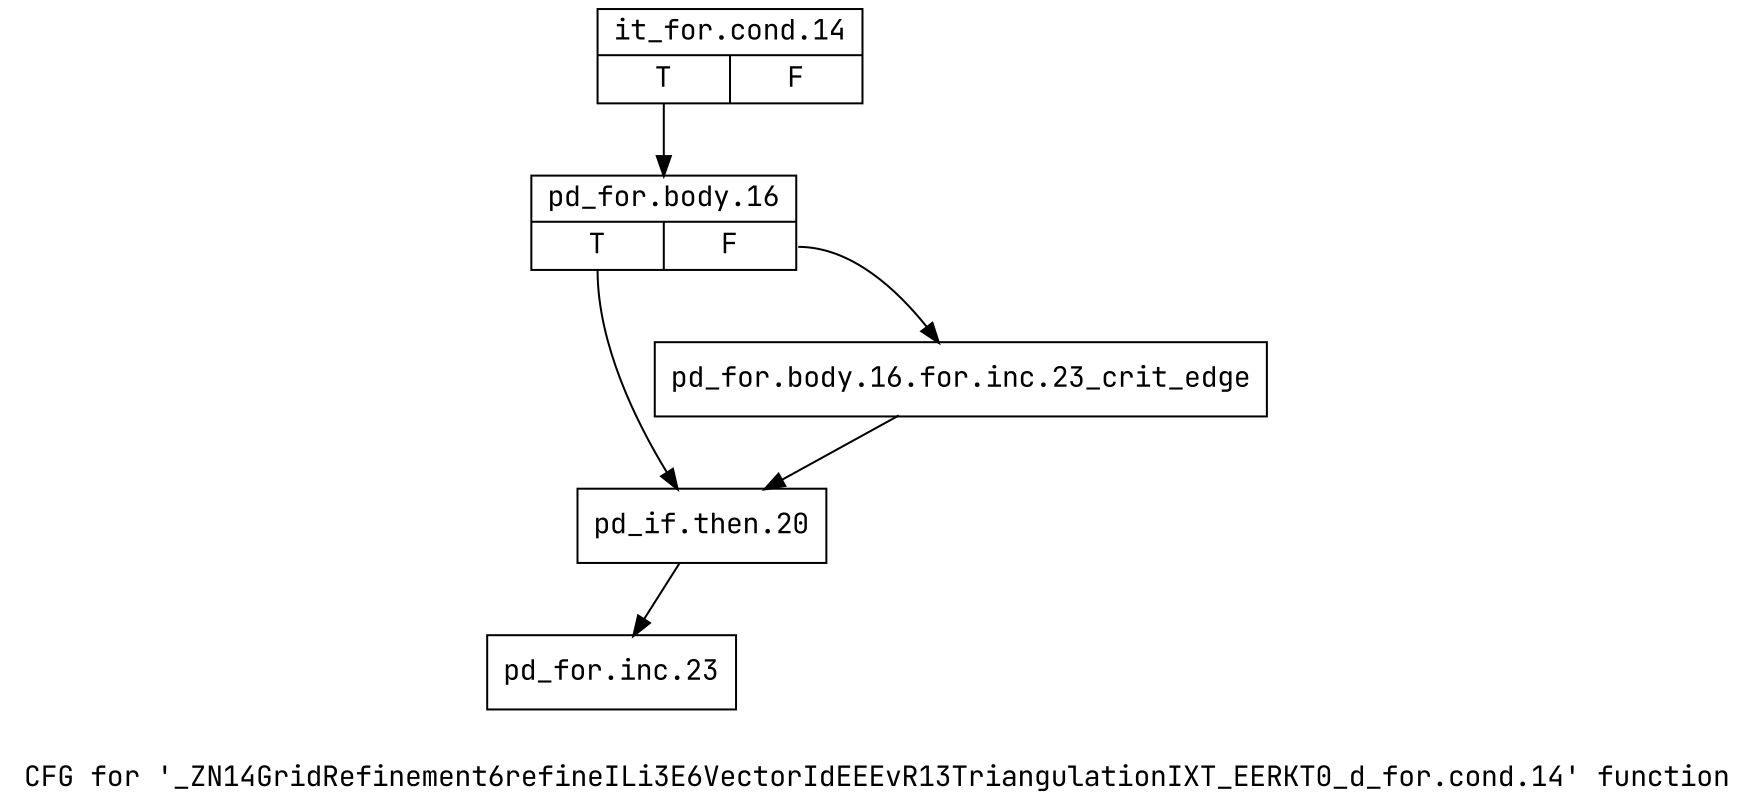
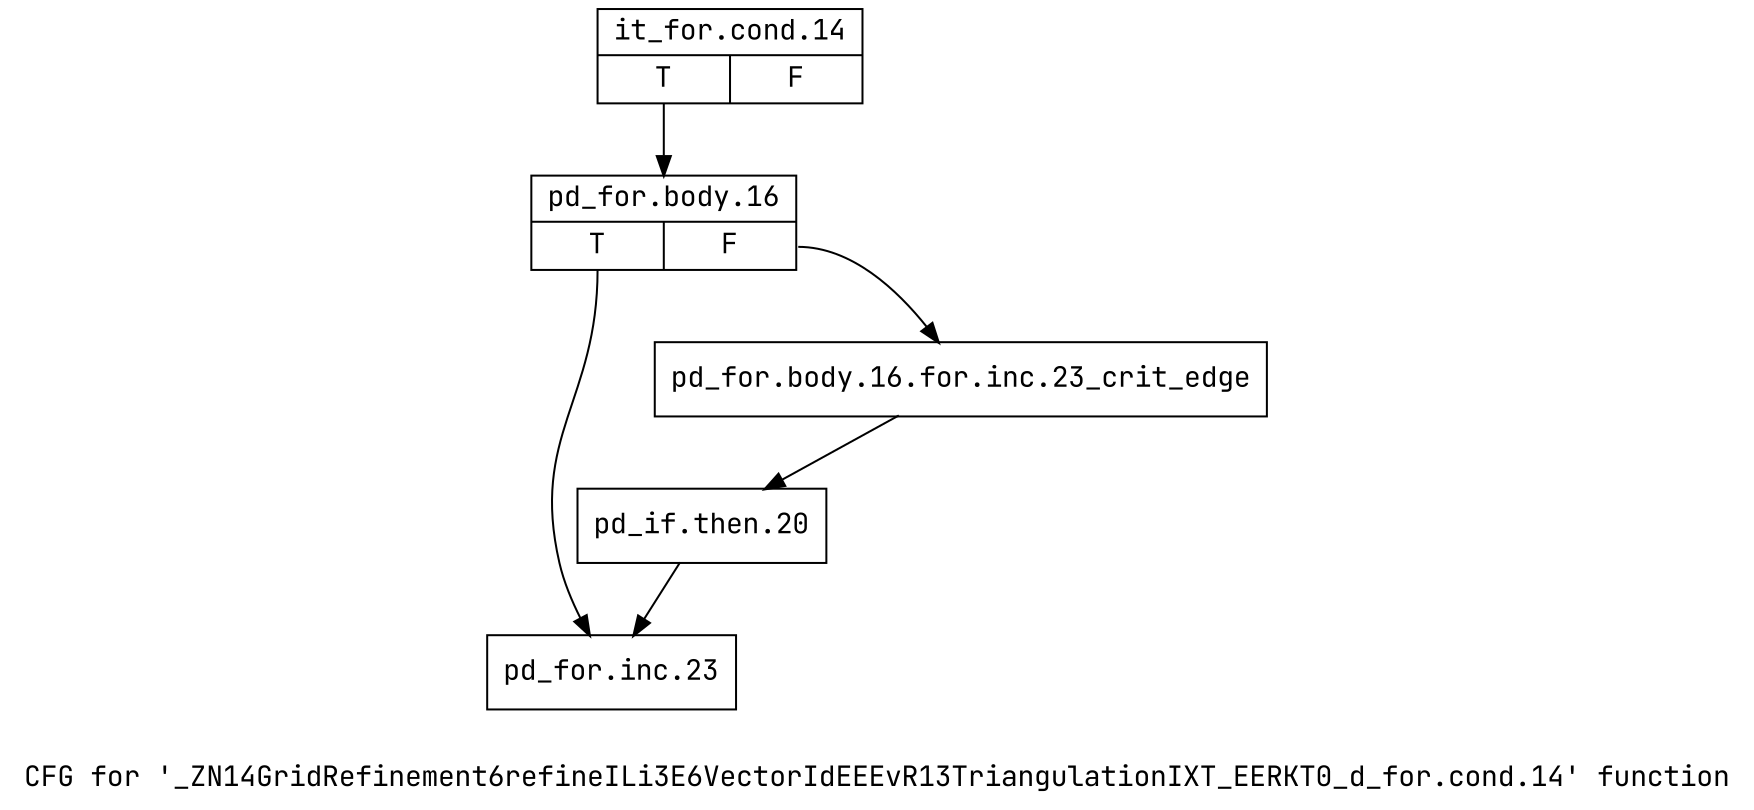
edge "pd_for.body.16" -> "pd_if.then.20": now "pd_for.body.16" -> "pd_for.inc.23"
